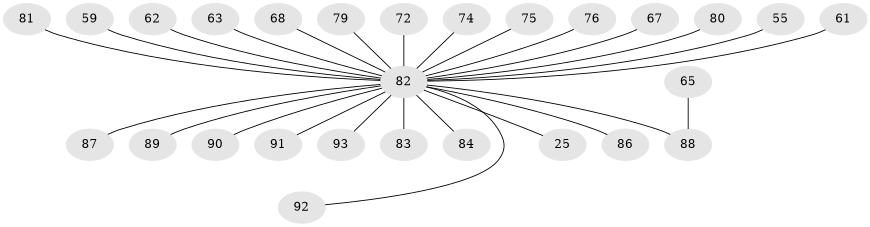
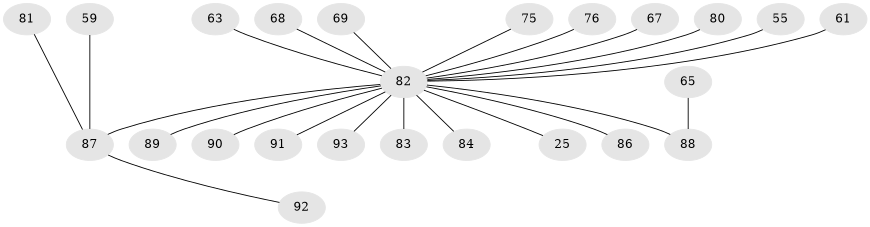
node "62": removed
node "79": label "79" -> "69"
node "72": removed
node "74": removed
edge "59" -- "82": now "59" -- "87"
edge "81" -- "82": now "81" -- "87"
edge "82" -- "92": now "87" -- "92"
